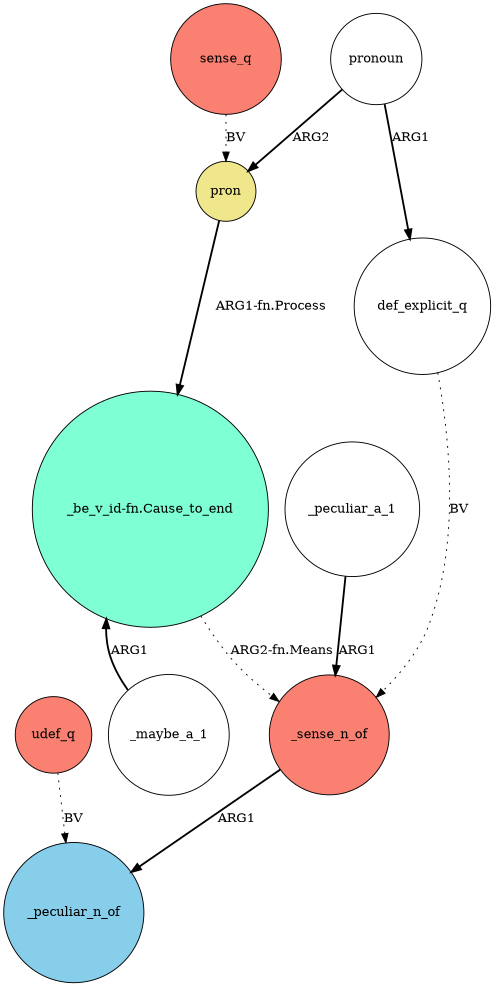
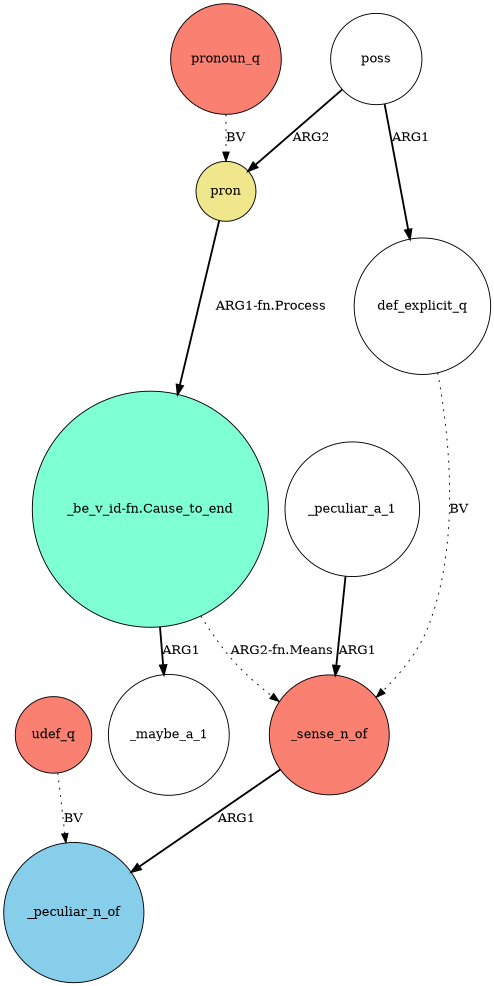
node "sense_q": label "sense_q" -> "pronoun_q"
node "pronoun": label "pronoun" -> "poss"
edge "_maybe_a_1" -> "_be_v_id-fn.Cause_to_end": reversed
